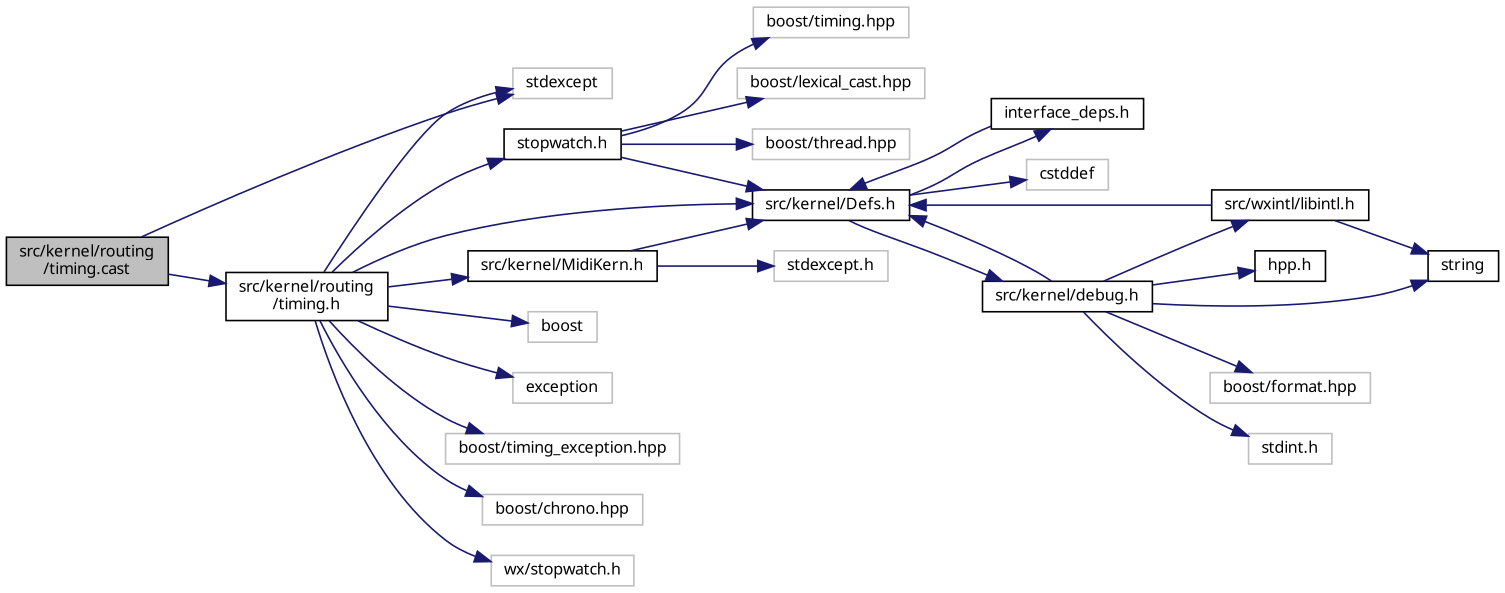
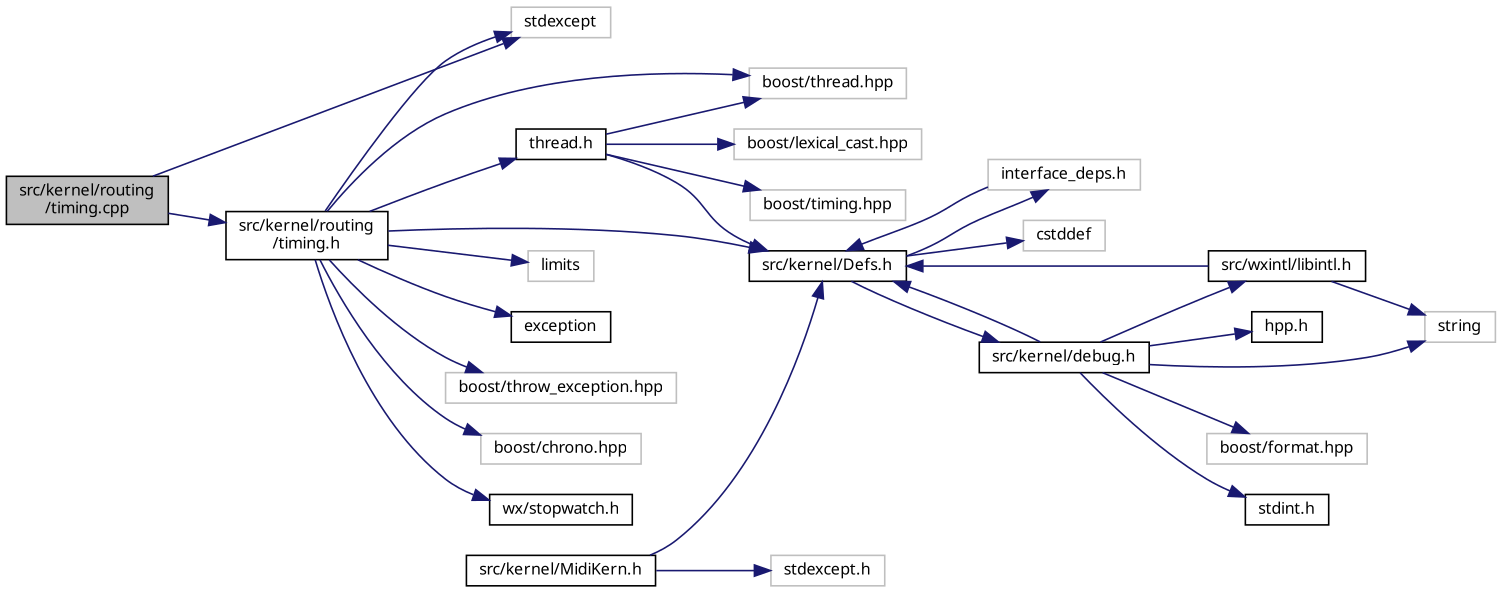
node "interface_deps.h": color black -> grey75
node "stopwatch.h": label "stopwatch.h" -> "thread.h"
node "src/kernel/routing /timing.cast": label "src/kernel/routing /timing.cast" -> "src/kernel/routing /timing.cpp"
node "string": color black -> grey75
edge "src/kernel/routing /timing.h" -> "src/kernel/MidiKern.h": now "src/kernel/routing /timing.h" -> "boost/thread.hpp"
node "boost": label "boost" -> "limits"
node "exception": color grey75 -> black
node "boost/timing_exception.hpp": label "boost/timing_exception.hpp" -> "boost/throw_exception.hpp"
node "stdint.h": color grey75 -> black
node "wx/stopwatch.h": color grey75 -> black
